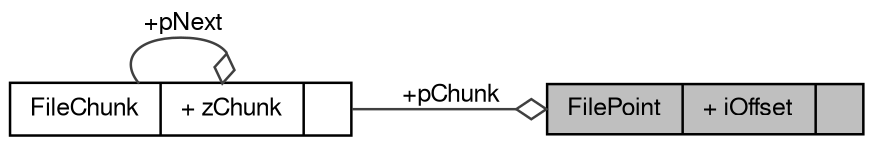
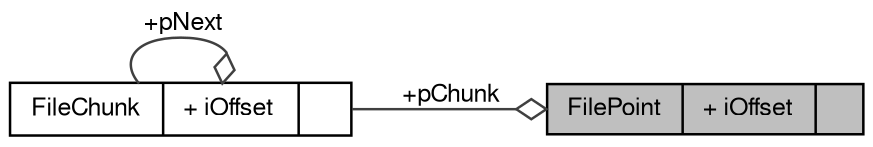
node "FileChunk": text "+ zChunk" -> "+ iOffset"
